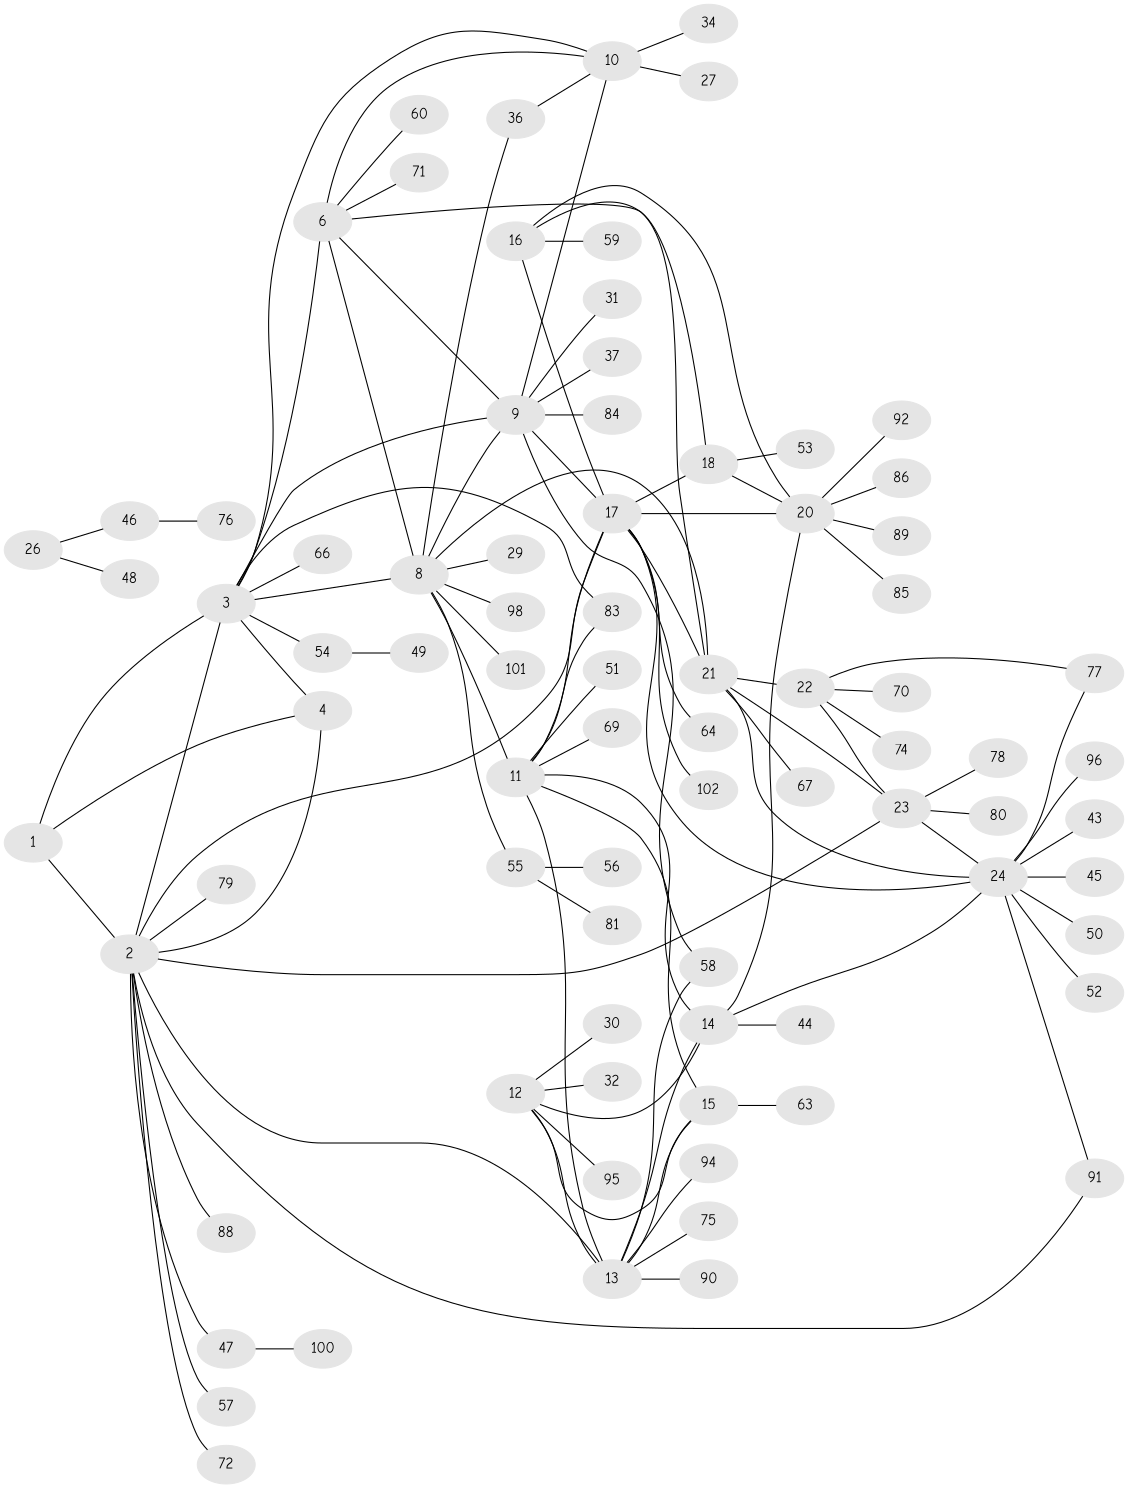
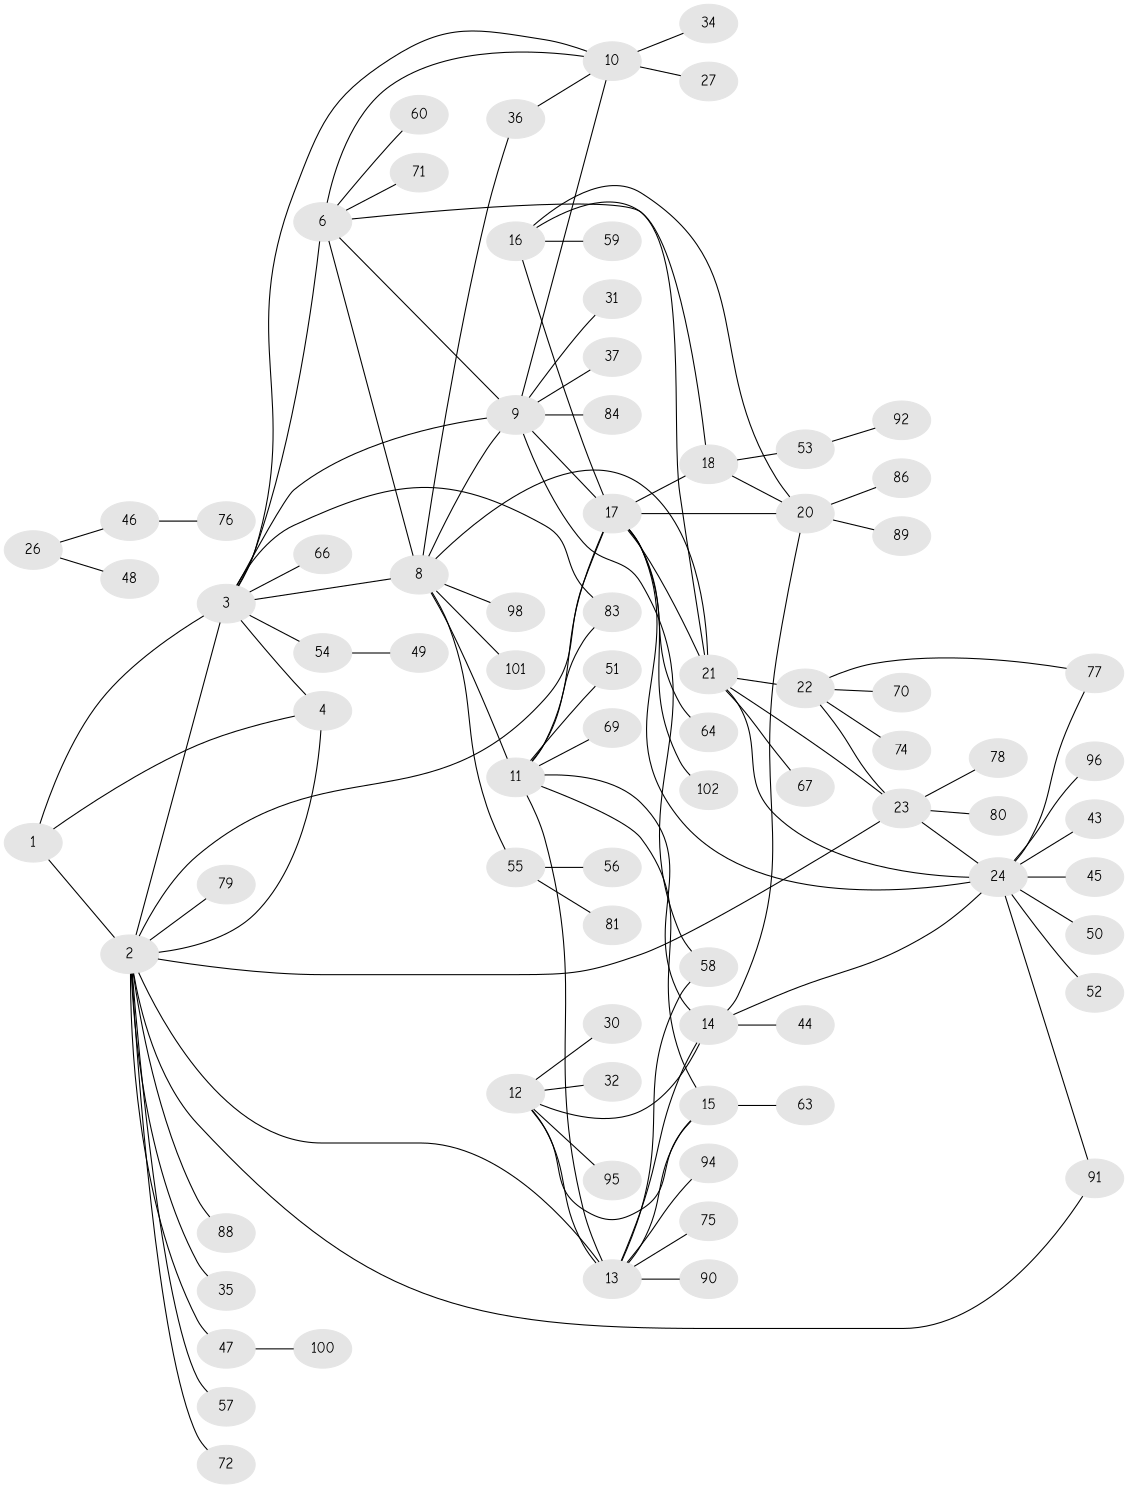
edge "92" -- "20": now "92" -- "53"
node "29": removed
node "85": removed
node "35": added
